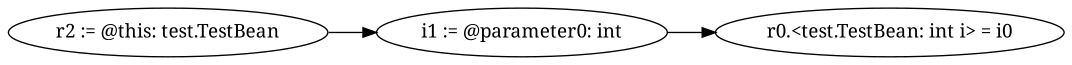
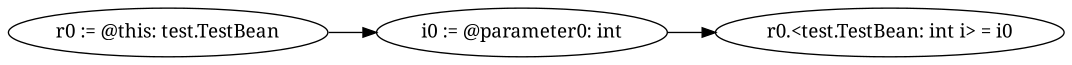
node "r2 := @this: test.TestBean": label "r2 := @this: test.TestBean" -> "r0 := @this: test.TestBean"
node "i1 := @parameter0: int": label "i1 := @parameter0: int" -> "i0 := @parameter0: int"
